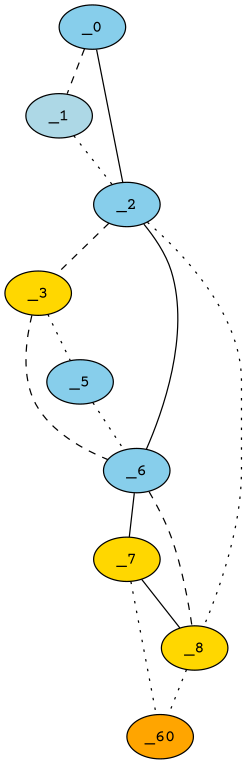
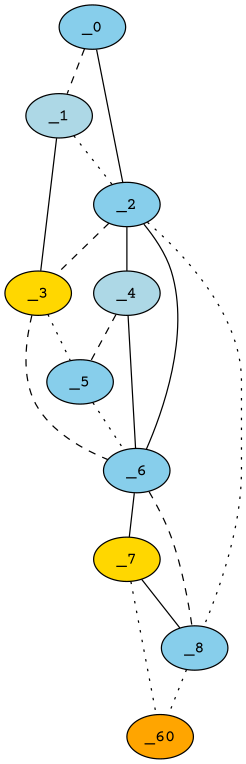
edge "_1" -- "_3": added
node "_4": added
node "_8": fillcolor gold -> skyblue
